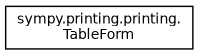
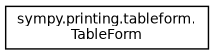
node "sympy.printing.printing. TableForm": label "sympy.printing.printing. TableForm" -> "sympy.printing.tableform. TableForm"
